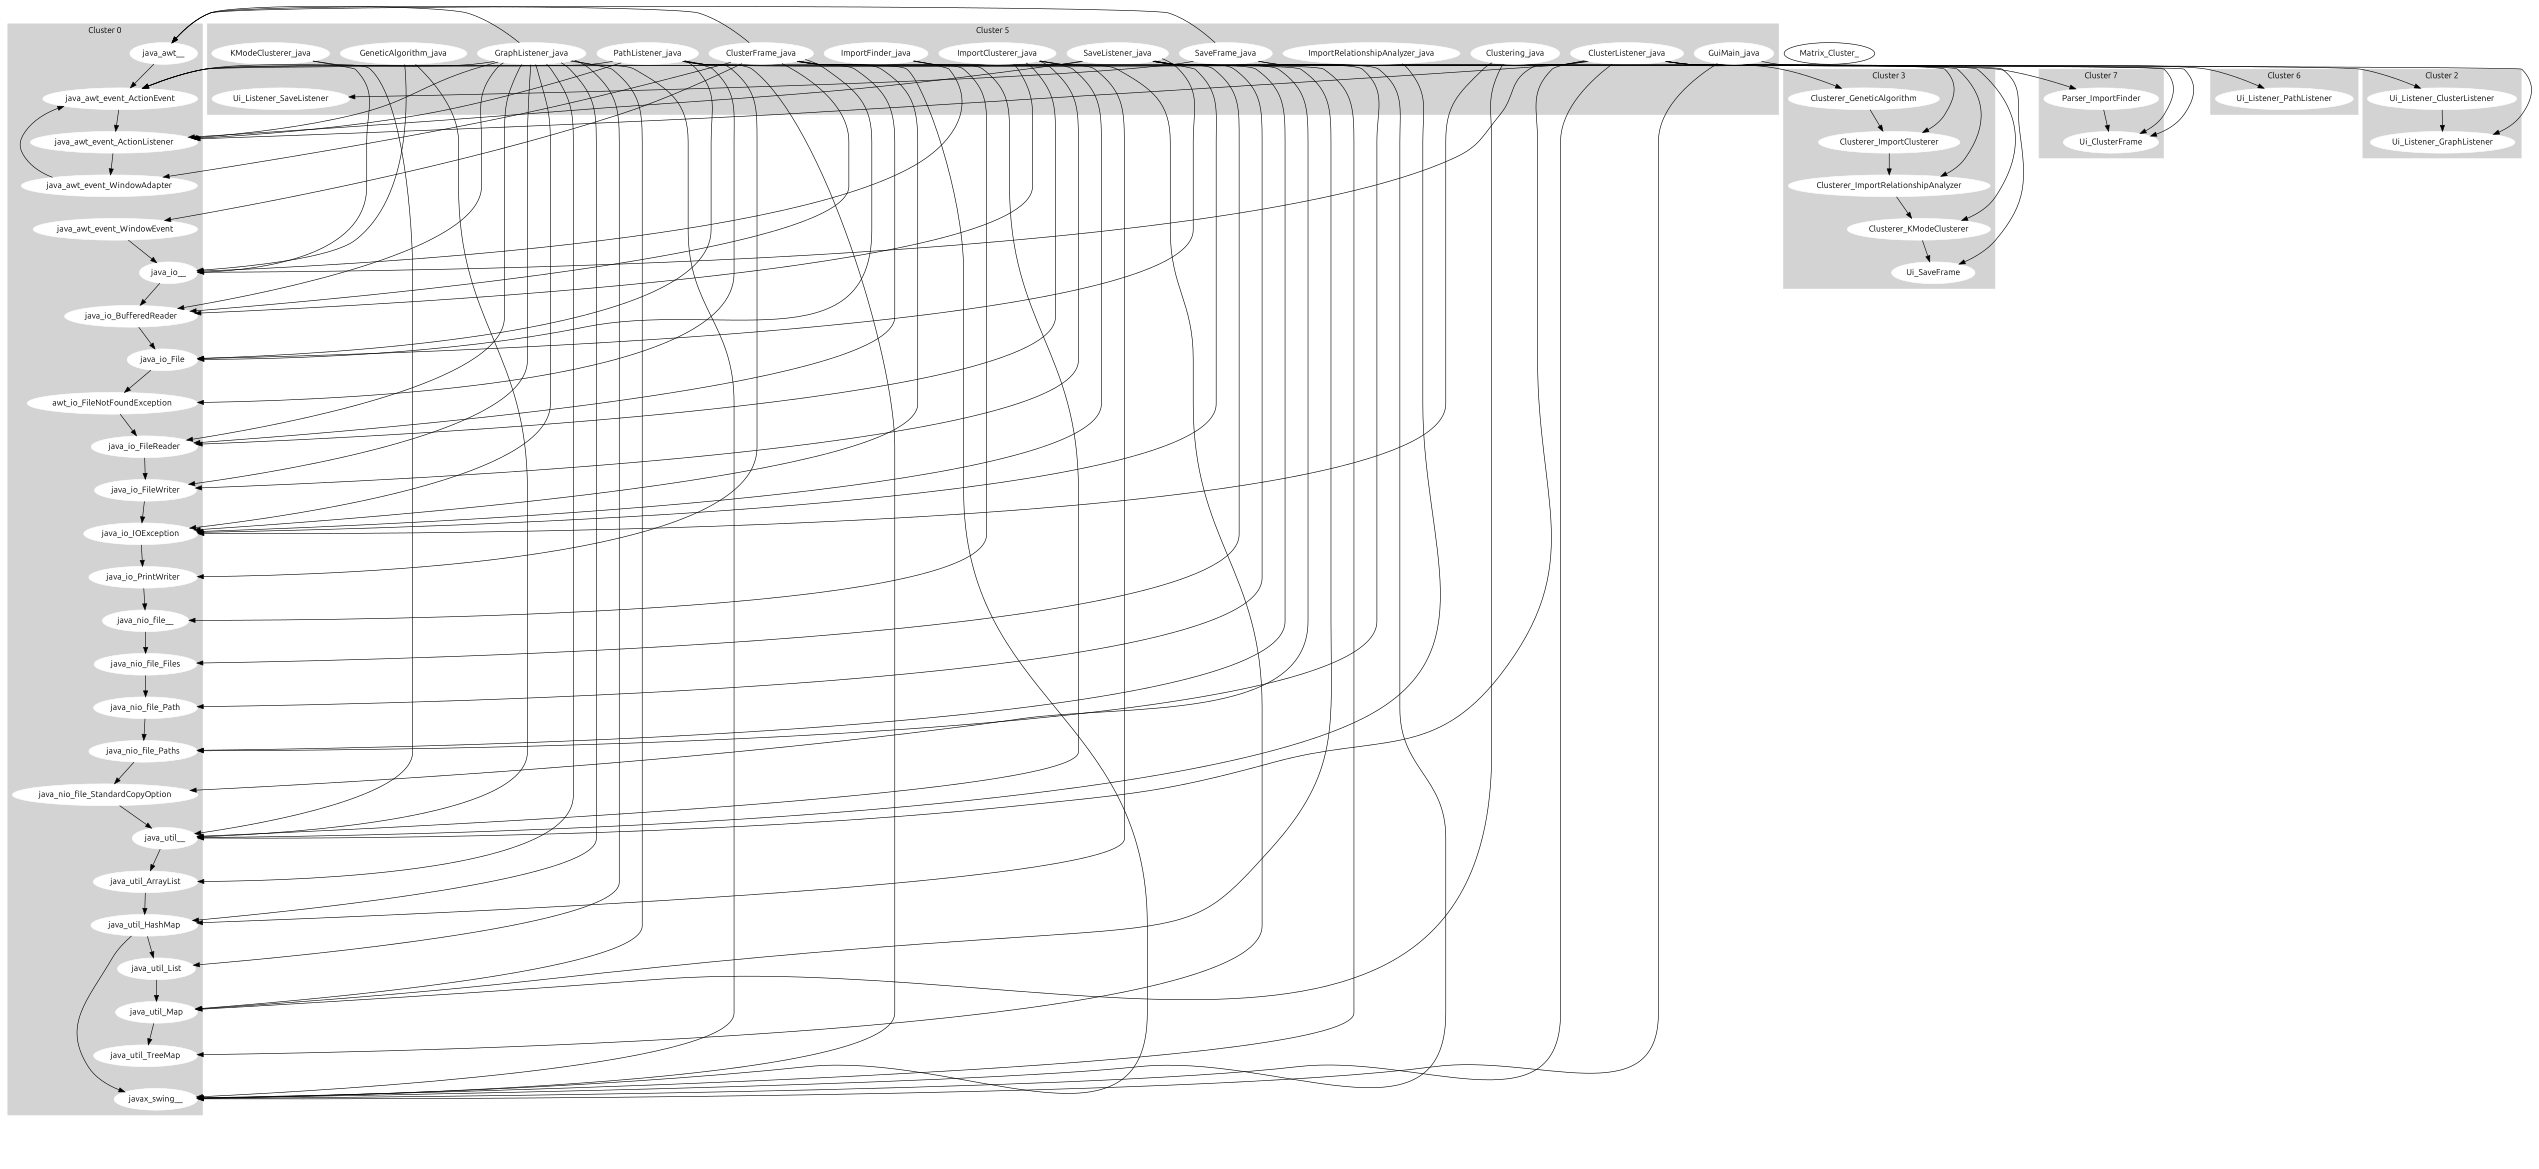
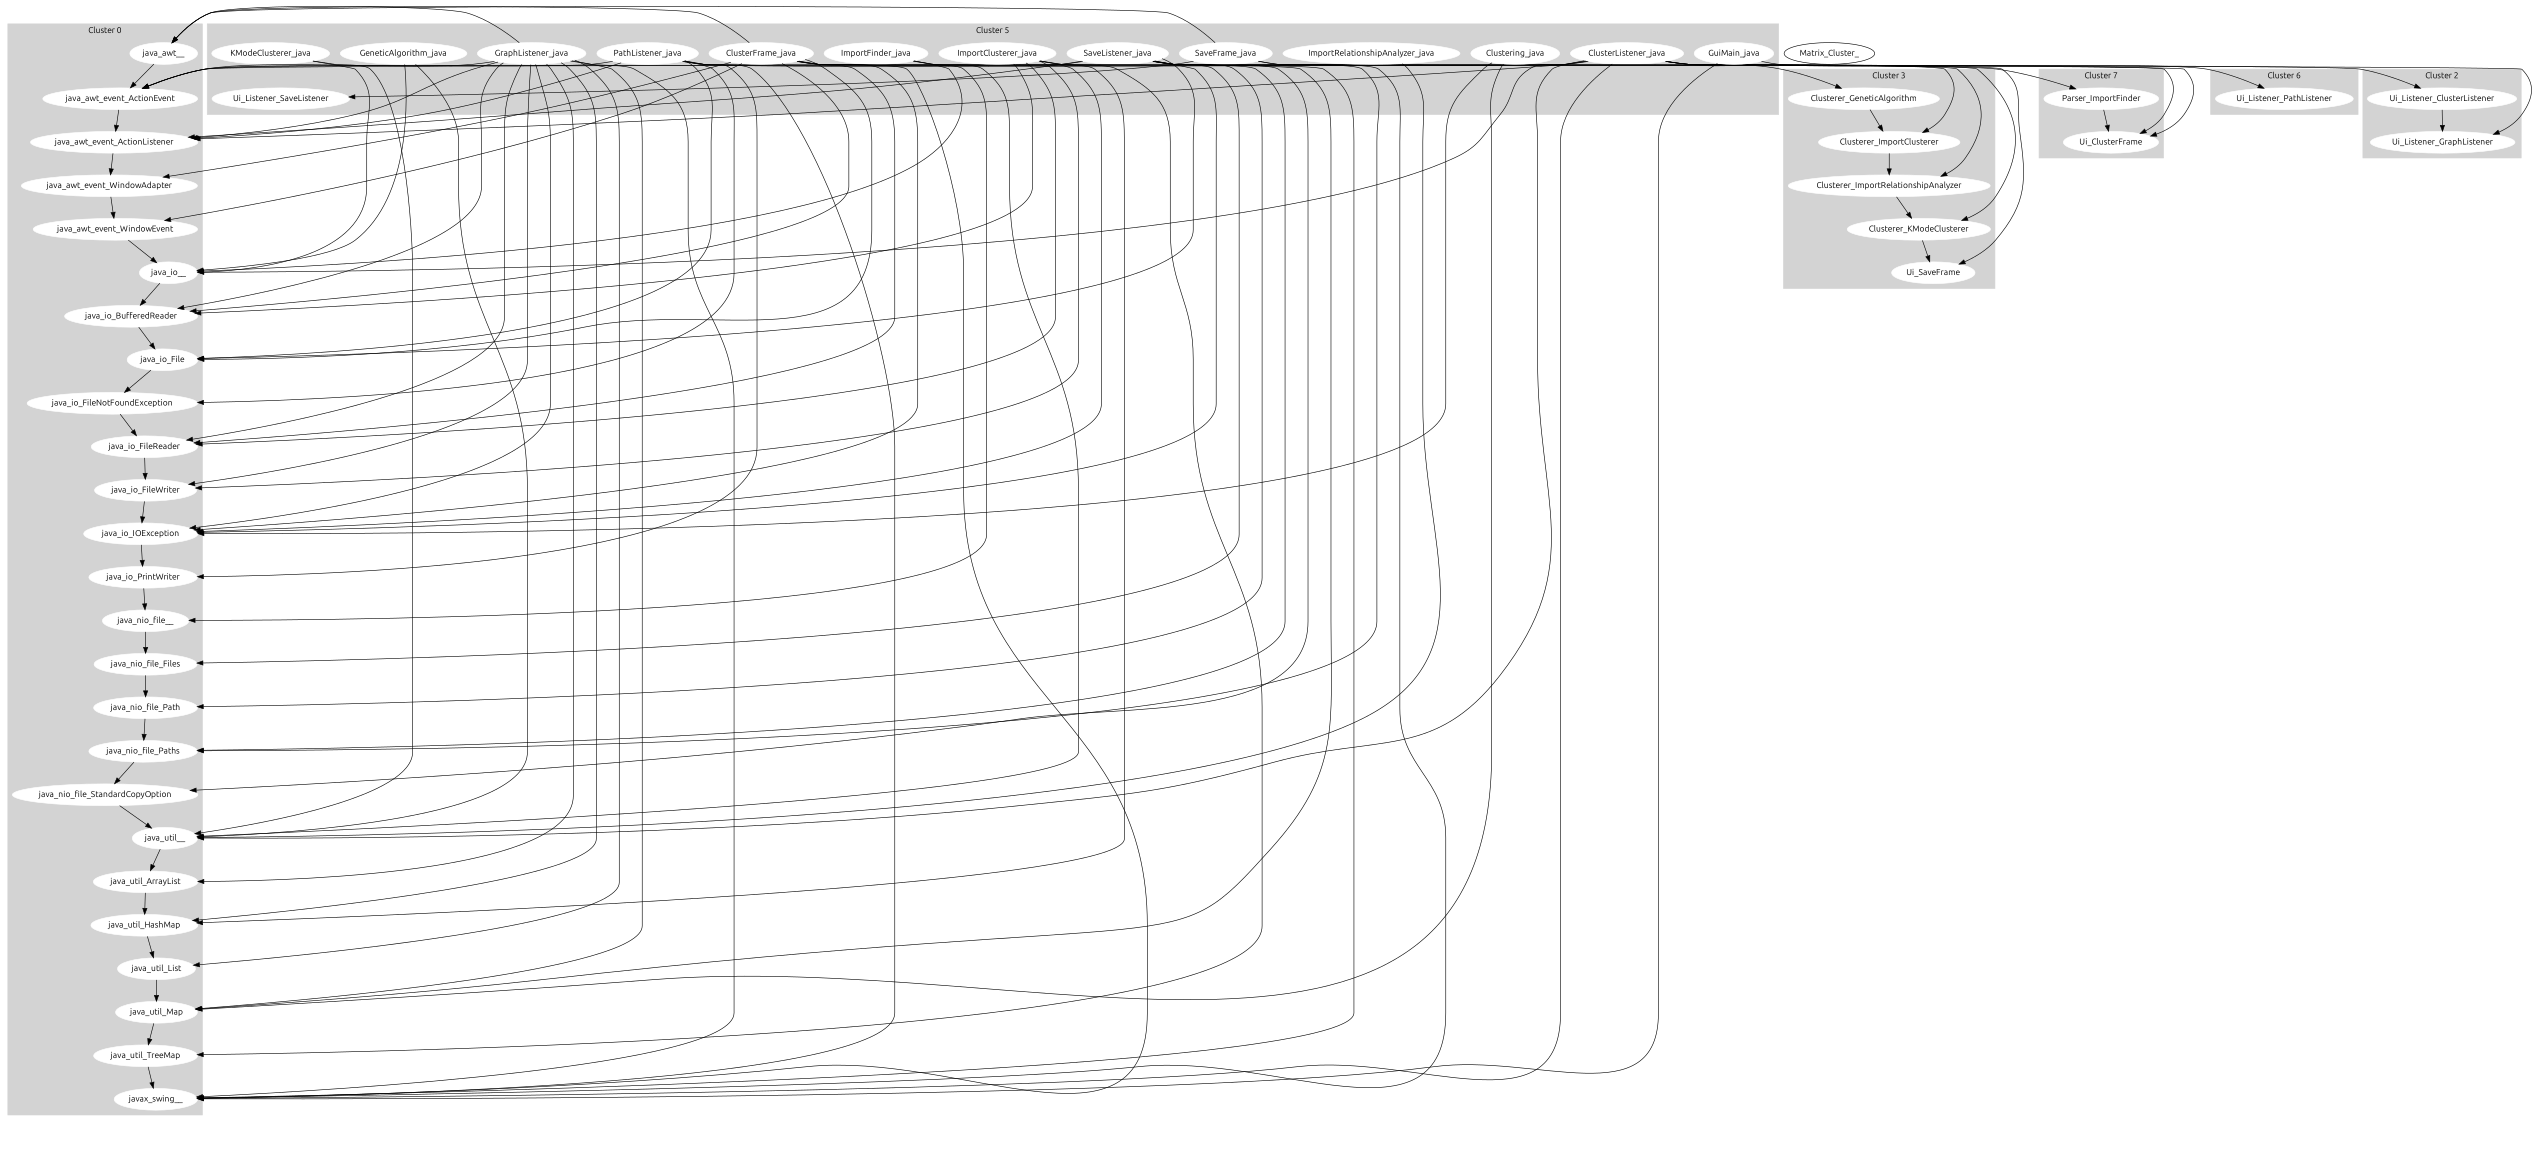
edge "java_awt_event_WindowAdapter" -> "java_awt_event_ActionEvent": now "java_awt_event_WindowAdapter" -> "java_awt_event_WindowEvent"
node "awt_io_FileNotFoundException": label "awt_io_FileNotFoundException" -> "java_io_FileNotFoundException"
edge "java_util_HashMap" -> "javax_swing__": now "java_util_TreeMap" -> "javax_swing__"
